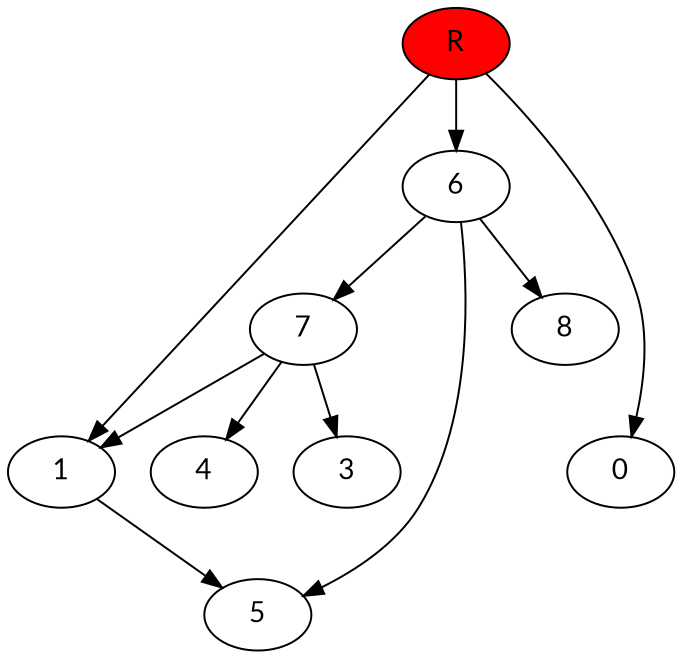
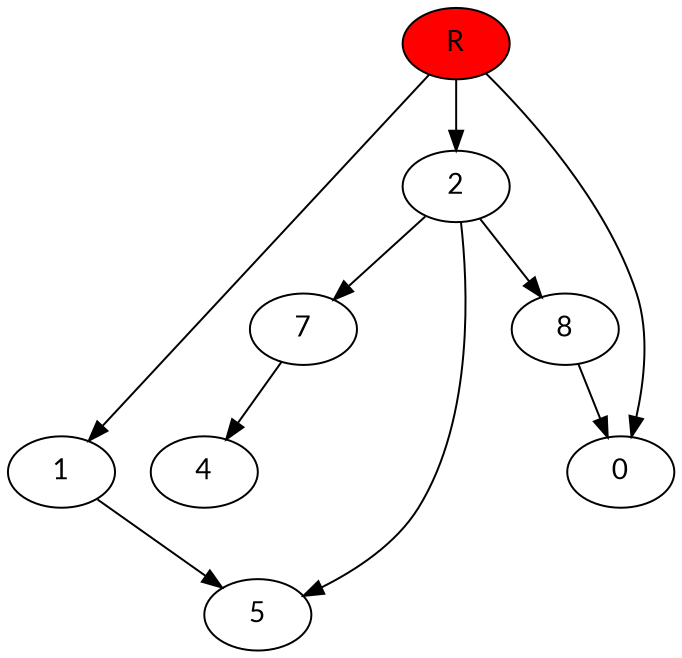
node "6": label "6" -> "2"
edge "8" -> "0": added
edge "7" -> "1": removed
node "3": removed
